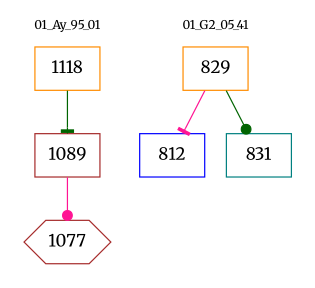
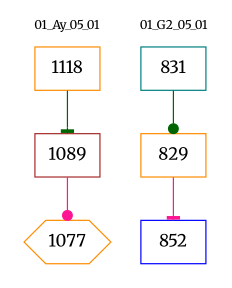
cluster "01_Ay_95_01": label "01_Ay_95_01" -> "01_Ay_05_01"
cluster "01_G2_05_41": label "01_G2_05_41" -> "01_G2_05_01"
edge "829" -> "831": reversed
node "812": label "812" -> "852"
node "1077": color brown -> darkorange
